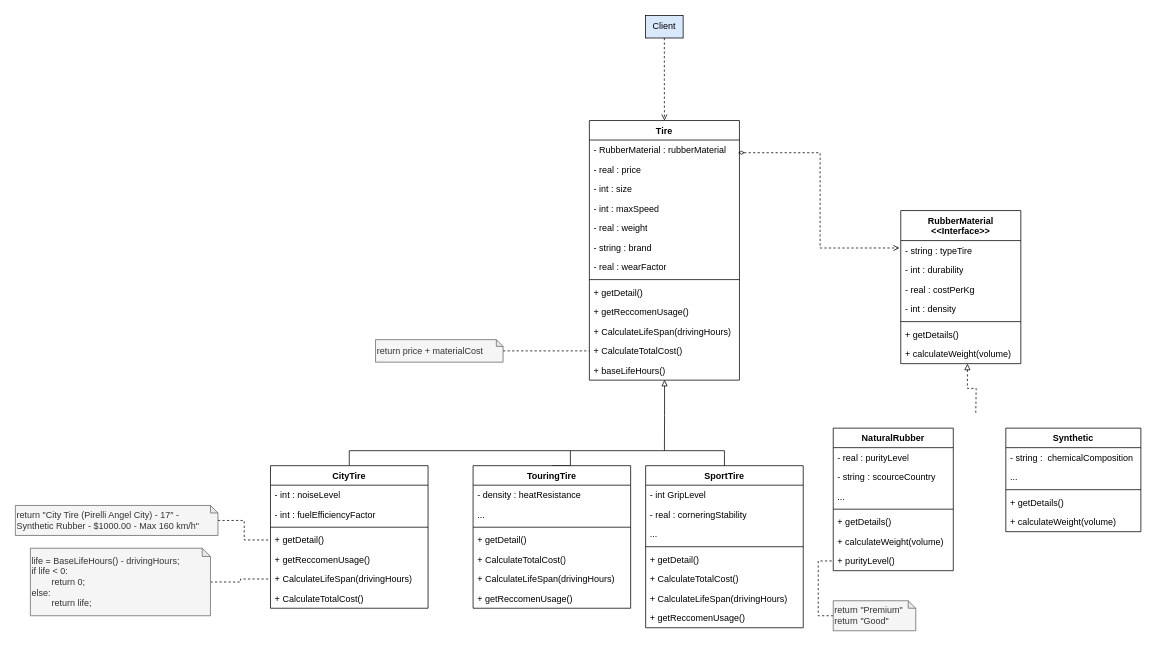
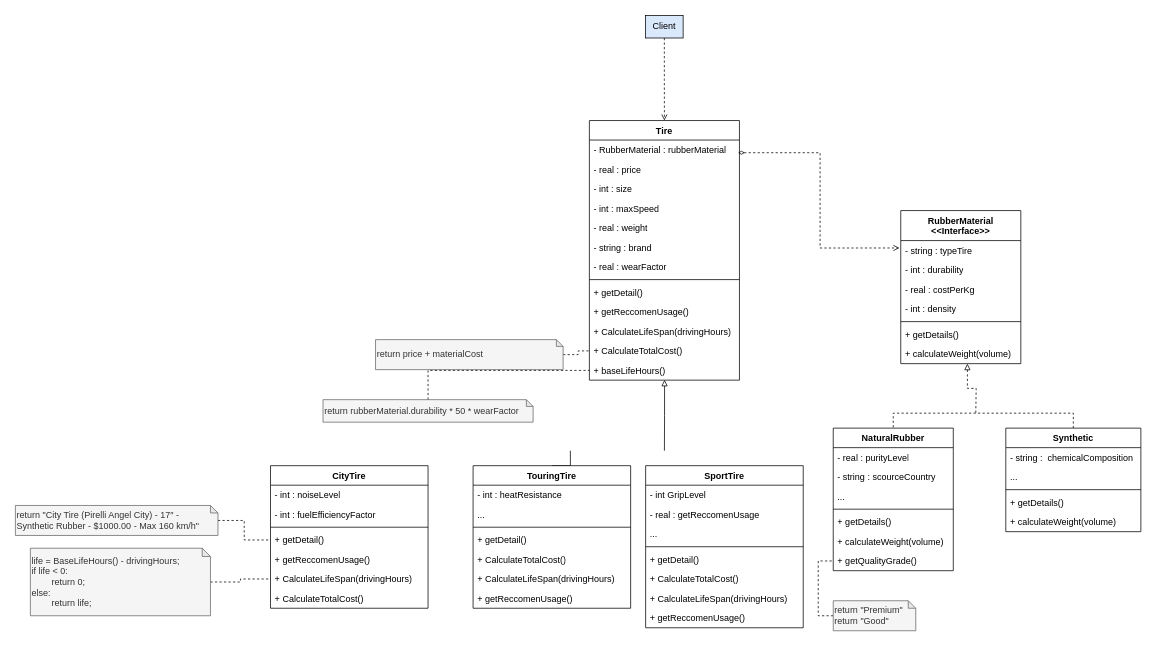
node "return price + materialCost": size 128x23 -> 188x30
edge "+ baseLifeHours()" -- "return rubberMaterial.durability * 50 * wearFactor": added
node "return rubberMaterial.durability * 50 * wearFactor": added
edge "Synthetic" -- "NaturalRubber": added
edge "CityTire" -- "SportTire": removed
node "- density : heatResistance": label "- density : heatResistance" -> "- int : heatResistance"
node "- real : corneringStability": label "- real : corneringStability" -> "- real : getReccomenUsage"
node "+ purityLevel()": label "+ purityLevel()" -> "+ getQualityGrade()"
